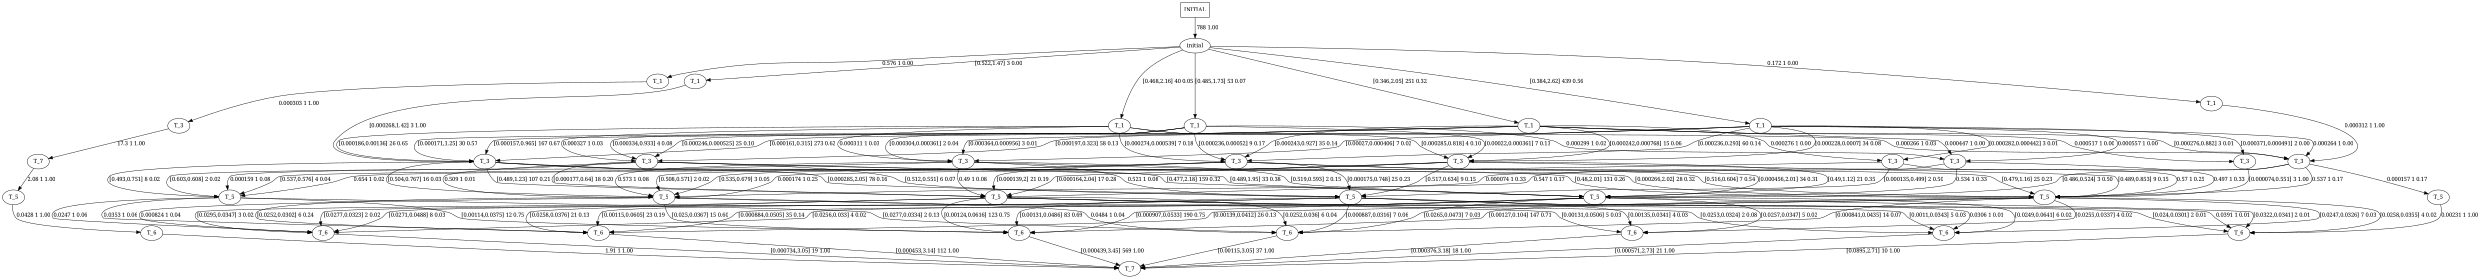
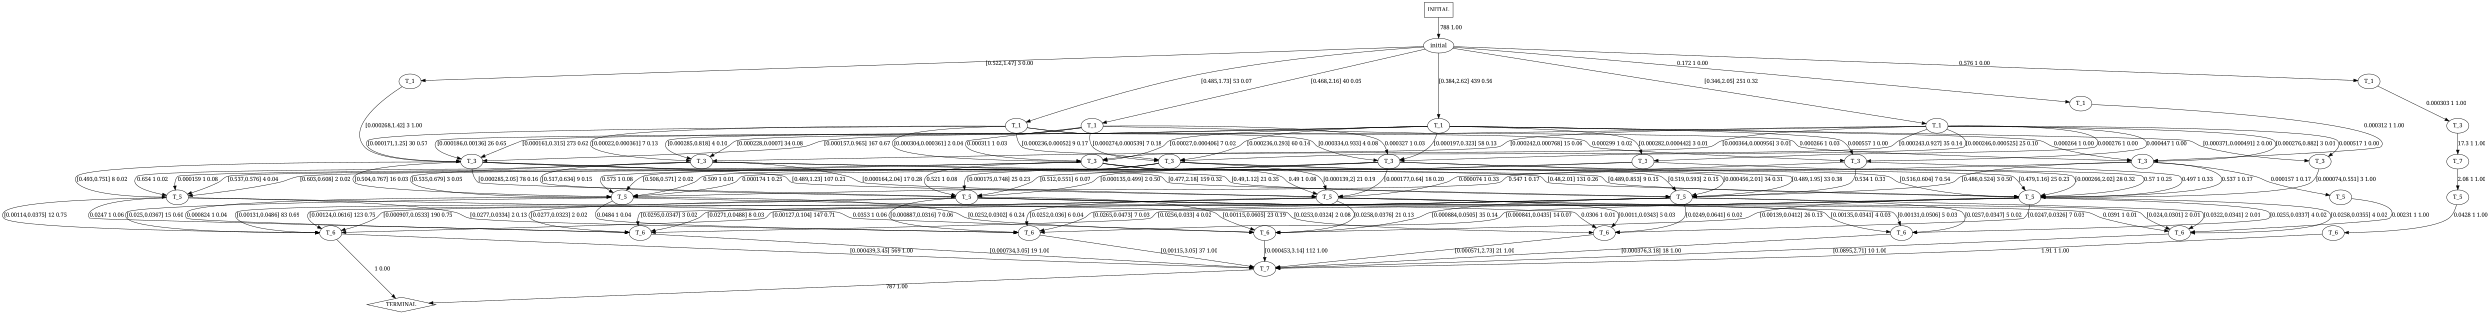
node "TERMINAL": added
